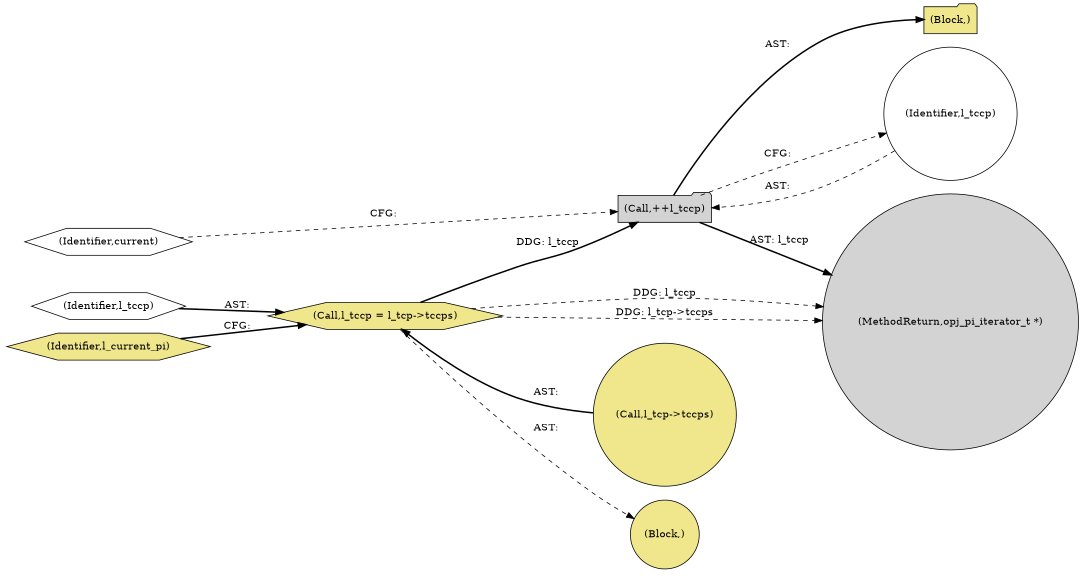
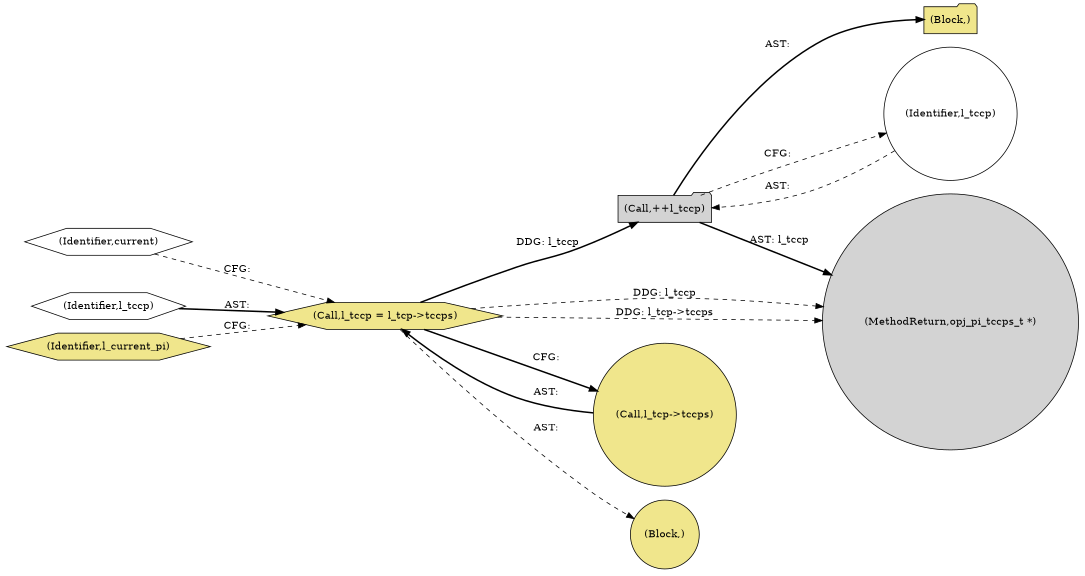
edge "(Identifier,current)" -> "(Call,++l_tccp)": now "(Identifier,current)" -> "(Call,l_tccp = l_tcp->tccps)"
node "(MethodReturn,opj_pi_iterator_t *)": label "(MethodReturn,opj_pi_iterator_t *)" -> "(MethodReturn,opj_pi_tccps_t *)"
edge "(Identifier,l_current_pi)" -> "(Call,l_tccp = l_tcp->tccps)": style bold -> dashed
edge "(Call,l_tccp = l_tcp->tccps)" -> "(Call,l_tcp->tccps)": added, label "CFG:"
